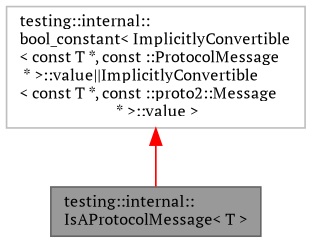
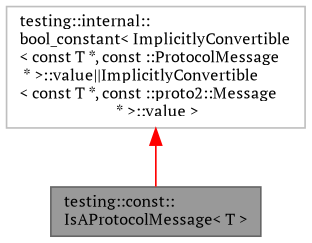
node "testing::internal:: IsAProtocolMessage< T >": label "testing::internal:: IsAProtocolMessage< T >" -> "testing::const:: IsAProtocolMessage< T >"
